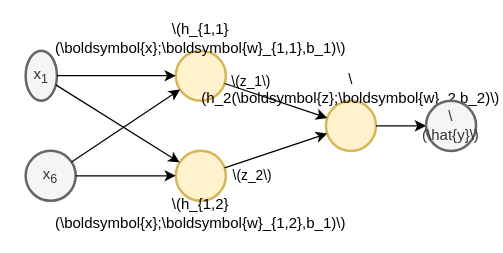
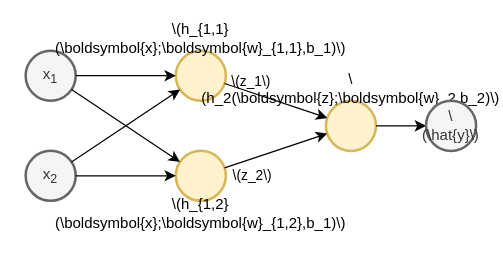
node "x1": size 31x50 -> 50x50
node "x6": label "x6" -> "x2"
